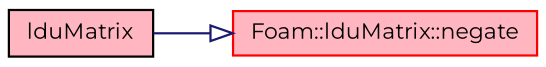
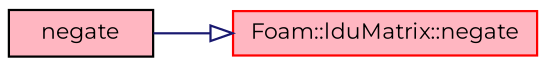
node "lduMatrix": label "lduMatrix" -> "negate"
